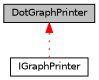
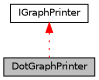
edge "IGraphPrinter" -> "DotGraphPrinter": reversed
